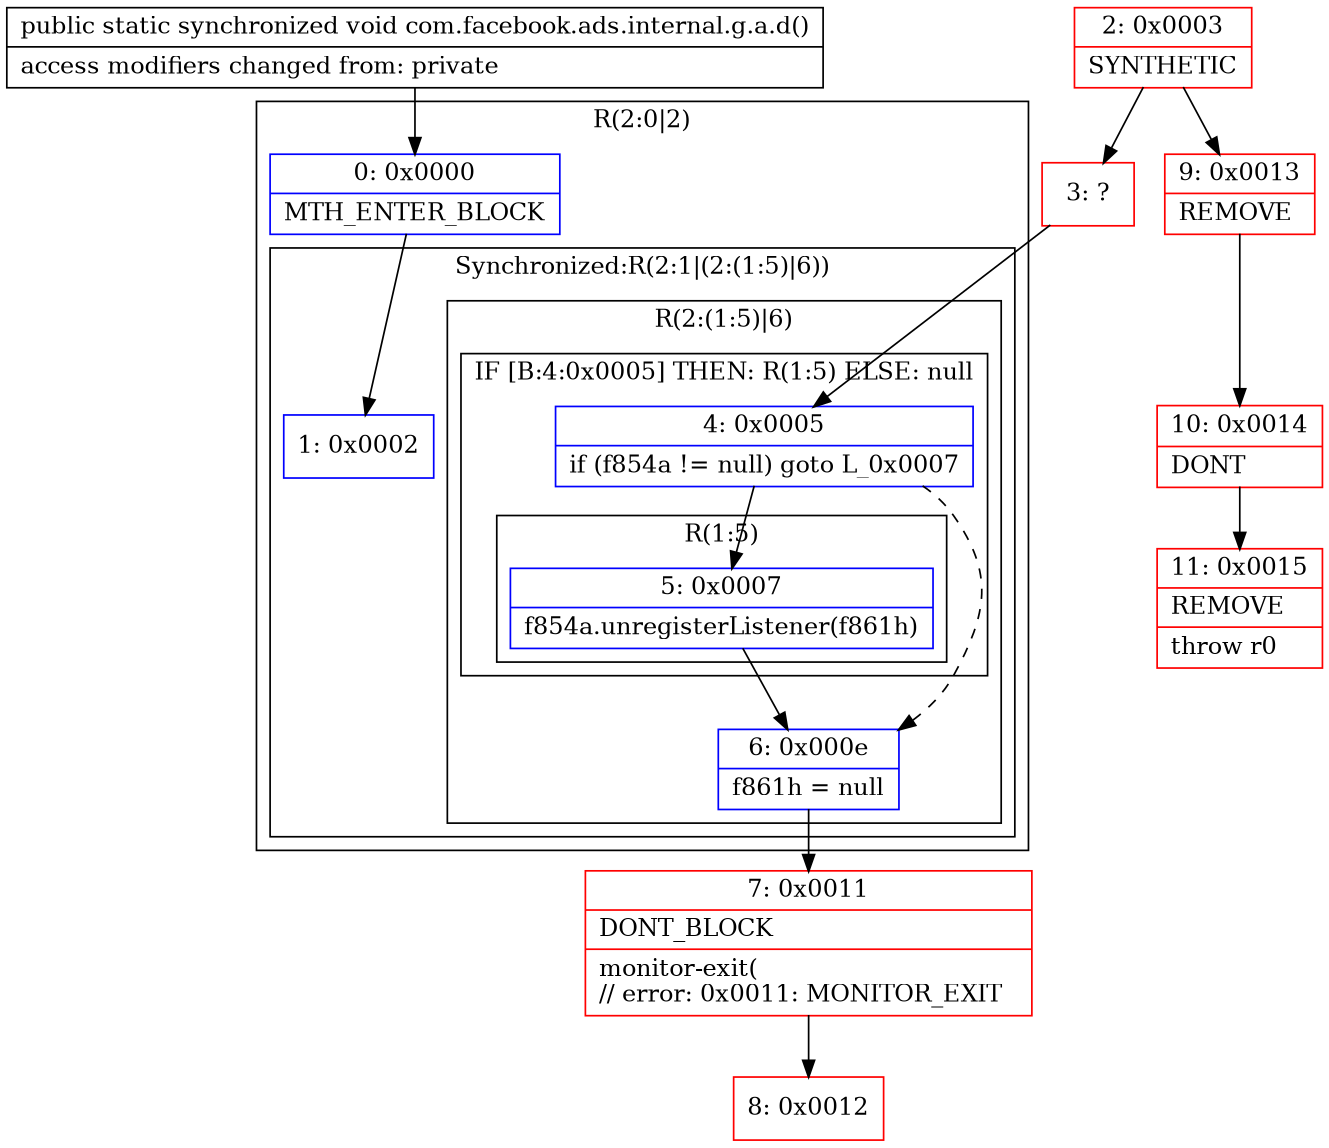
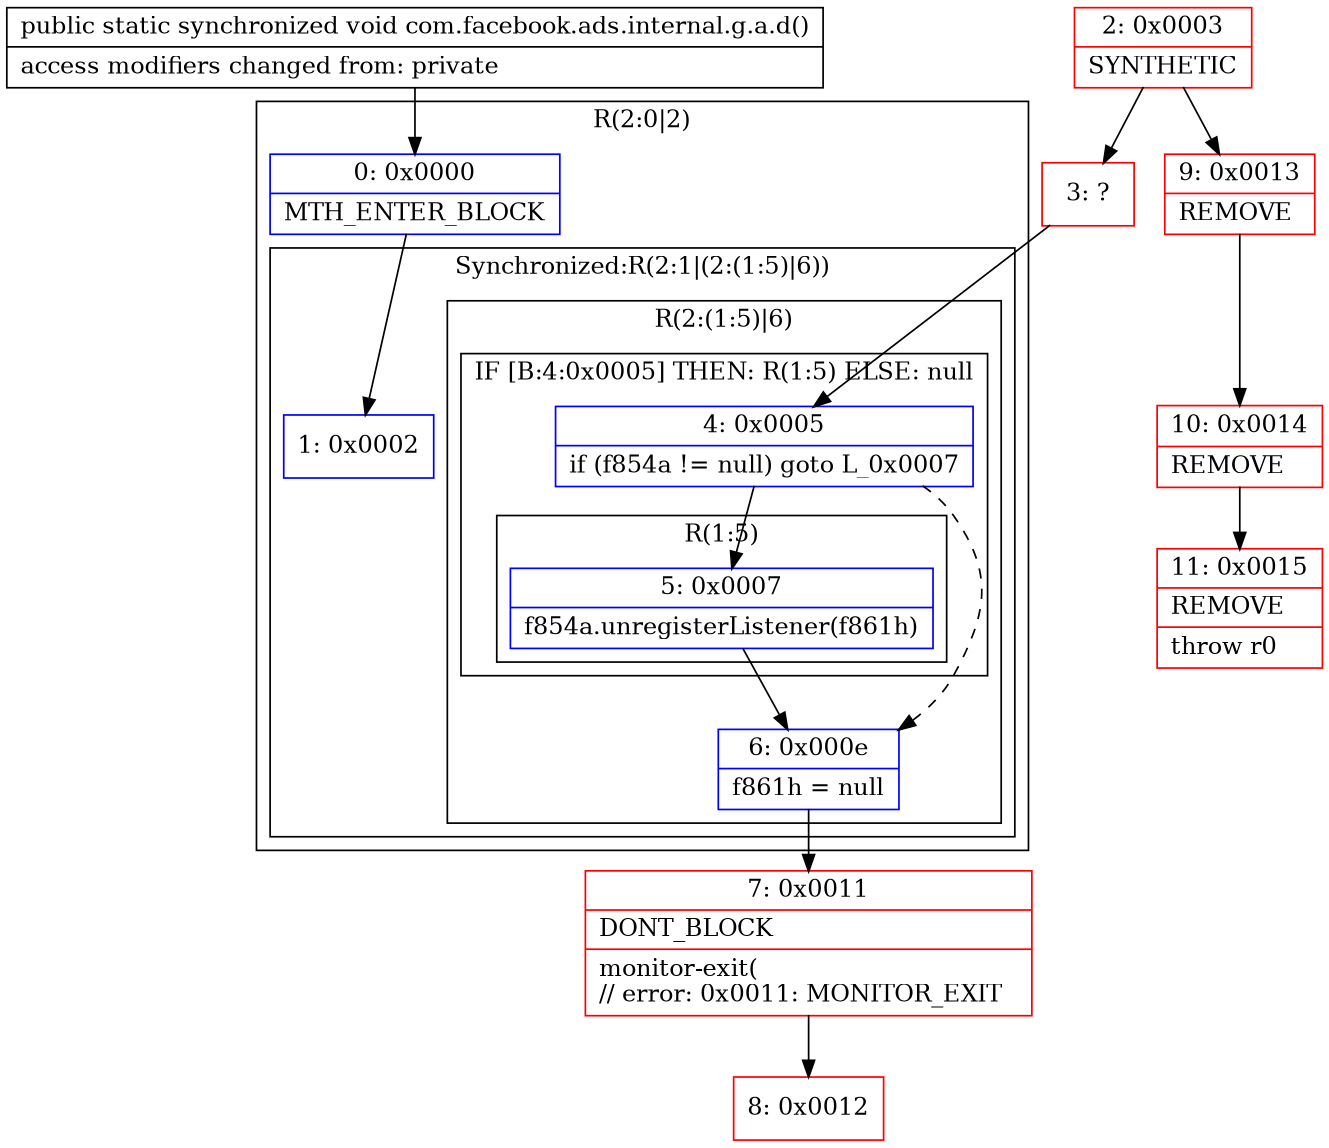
node "10: 0x0014": text "DONT" -> "REMOVE"
